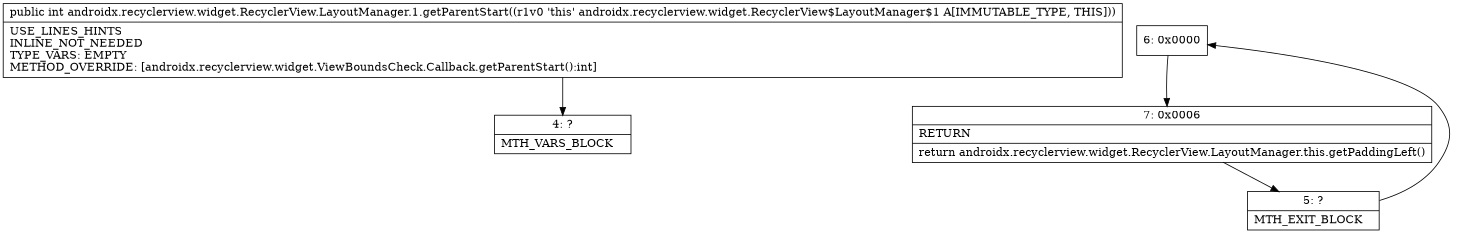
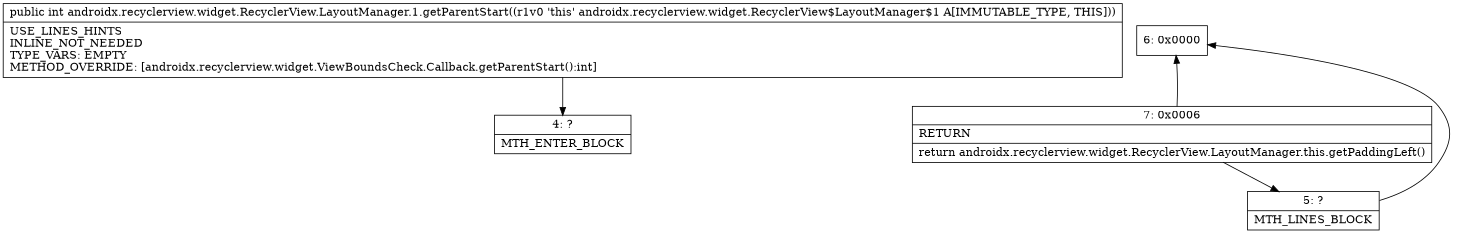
edge "6: 0x0000" -> "7: 0x0006": reversed
node "4: ?": text "MTH_VARS_BLOCK" -> "MTH_ENTER_BLOCK"
node "5: ?": text "MTH_EXIT_BLOCK" -> "MTH_LINES_BLOCK"
